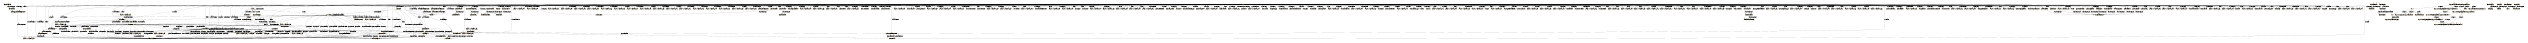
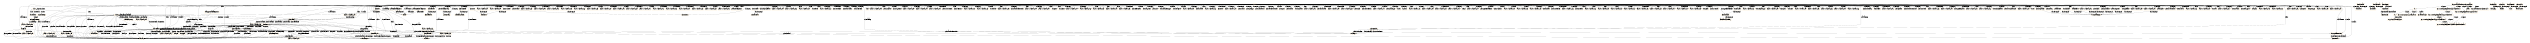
node "rdf:nil": added
